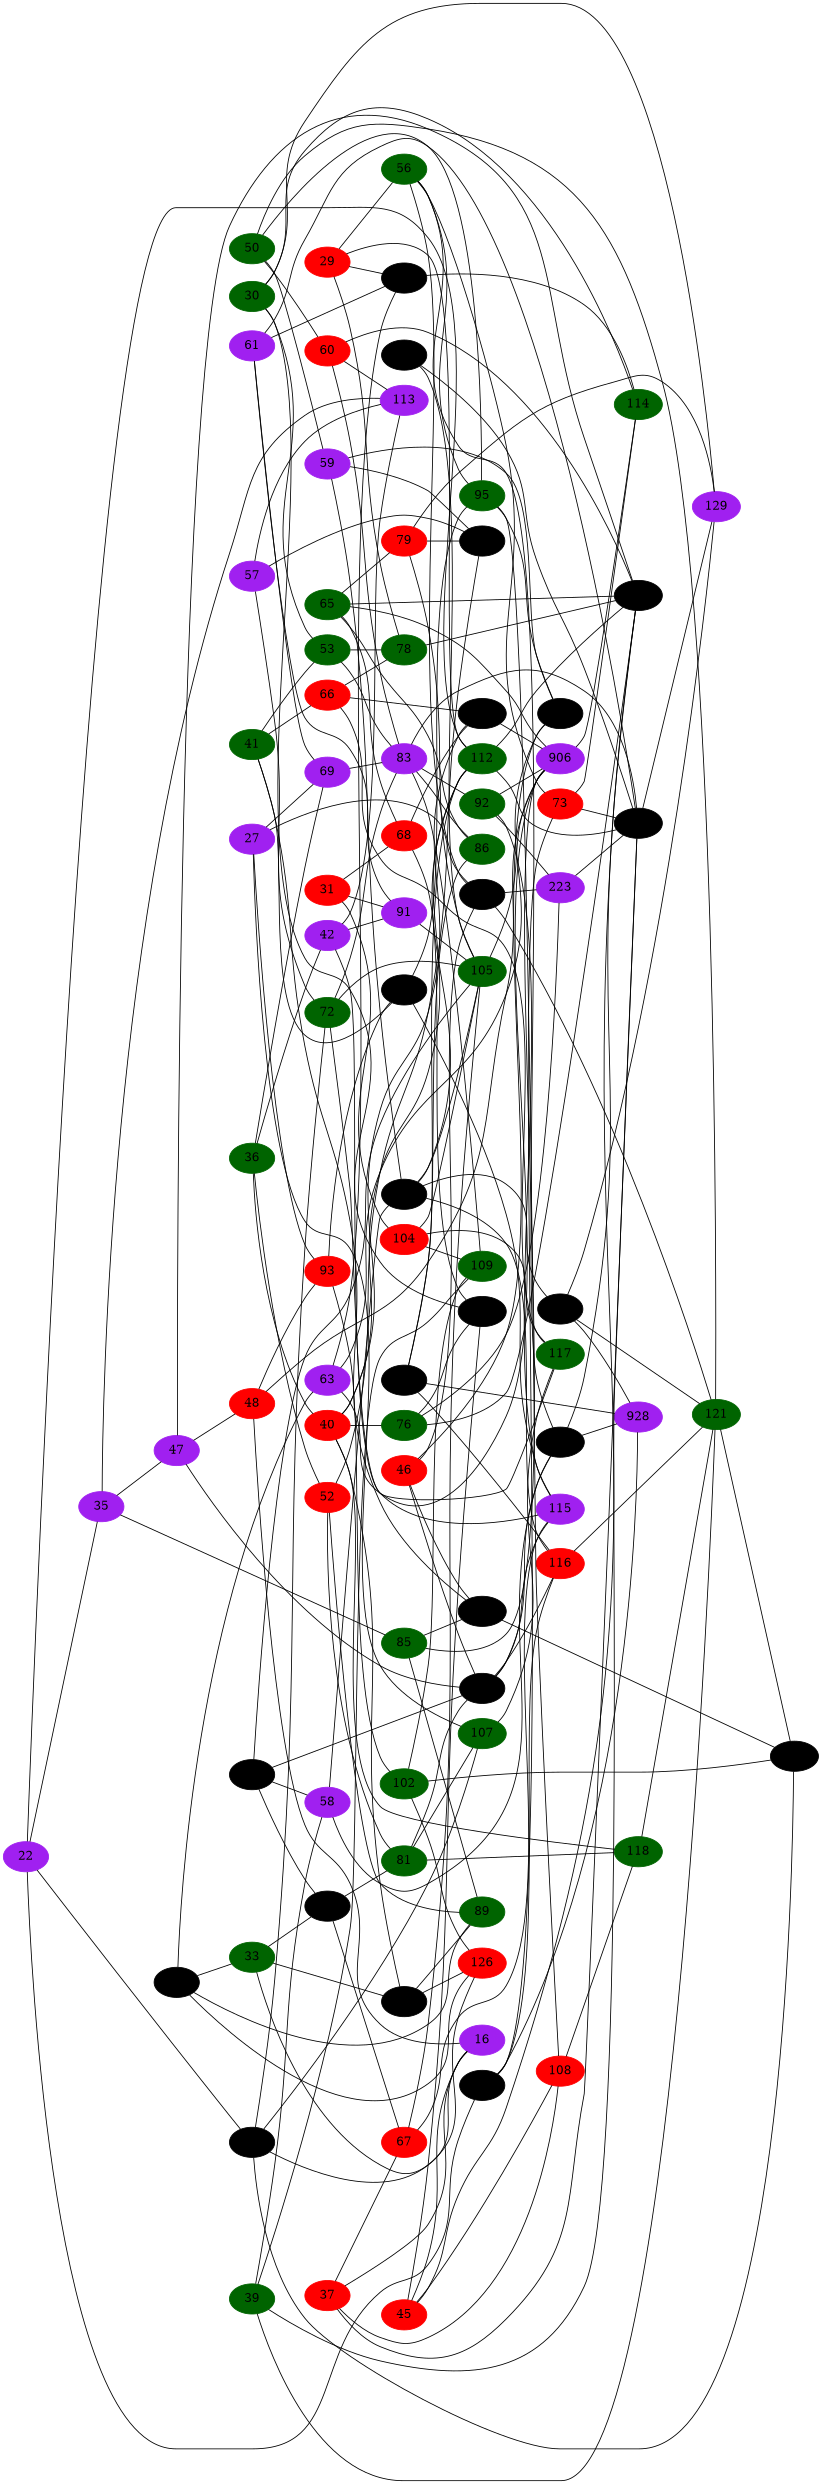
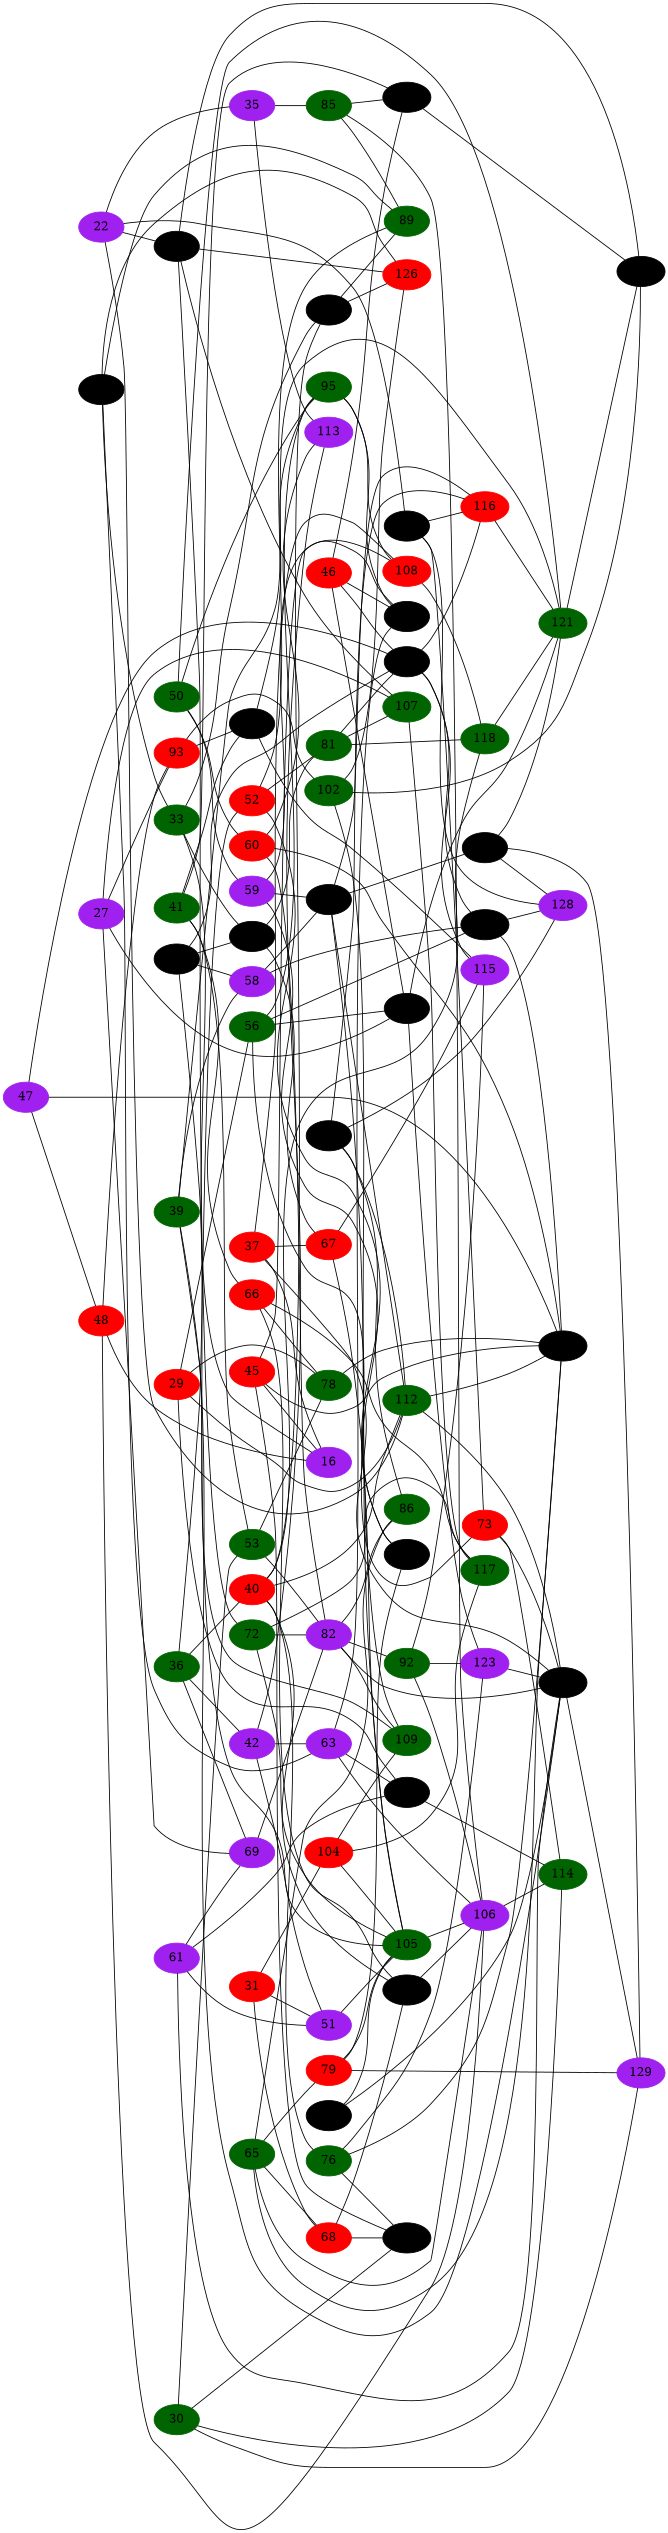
node "57": removed
node "83": label "83" -> "82"
node "906": label "906" -> "106"
node "223": label "223" -> "123"
node "91": label "91" -> "51"
edge "42" -- "115": now "42" -- "63"
node "928": label "928" -> "128"
edge "47" -- "35": removed
